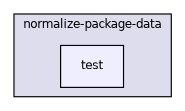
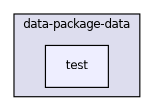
cluster "normalize-package-data": label "normalize-package-data" -> "data-package-data"
